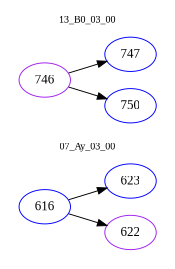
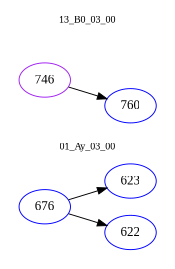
node "747": removed
node "750": label "750" -> "760"
cluster "07_Ay_03_00": label "07_Ay_03_00" -> "01_Ay_03_00"
node "616": label "616" -> "676"
node "622": color purple -> blue
